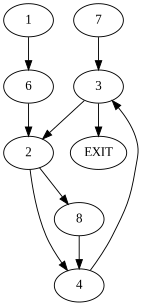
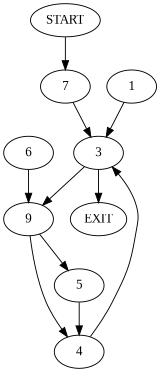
node "START": added
edge "1" -> "6": now "1" -> "3"
node "2": label "2" -> "9"
node "8": label "8" -> "5"
